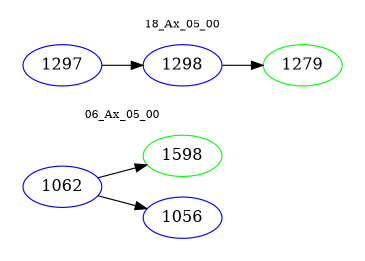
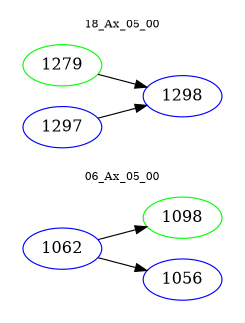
edge "1298" -> "1279": reversed
node "1598": label "1598" -> "1098"
